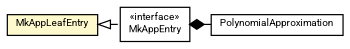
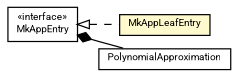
edge "MkAppEntry" -> "MkAppLeafEntry": reversed
